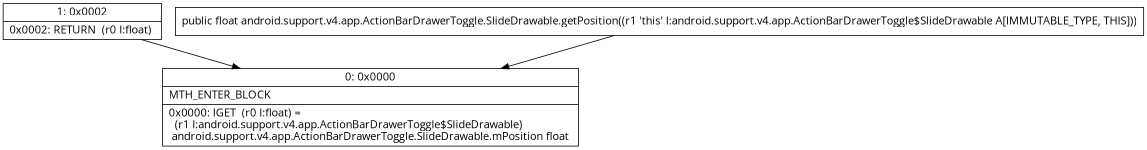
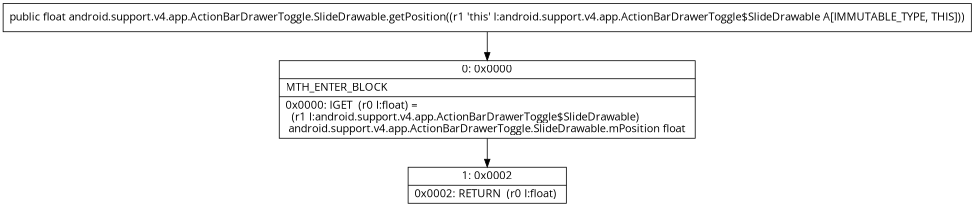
edge "1: 0x0002" -> "0: 0x0000": reversed
